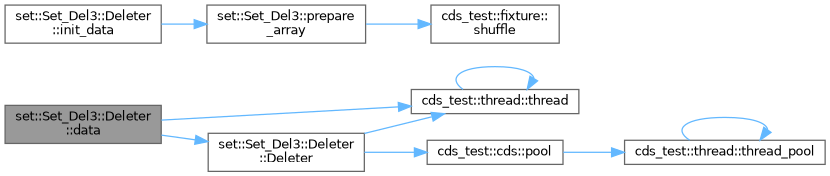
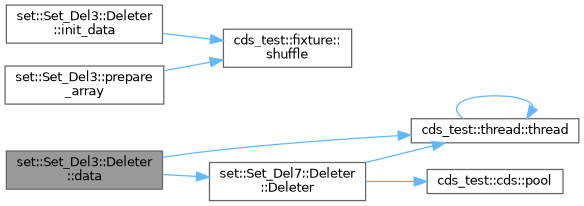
edge "set::Set_Del3::Deleter ::init_data" -> "set::Set_Del3::prepare _array": now "set::Set_Del3::Deleter ::init_data" -> "cds_test::fixture:: shuffle"
node "set::Set_Del3::Deleter ::Deleter": label "set::Set_Del3::Deleter ::Deleter" -> "set::Set_Del7::Deleter ::Deleter"
node "cds_test::thread::thread_pool": removed
